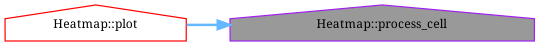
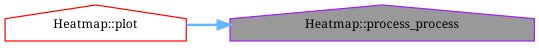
node "Heatmap::process_cell": label "Heatmap::process_cell" -> "Heatmap::process_process"
